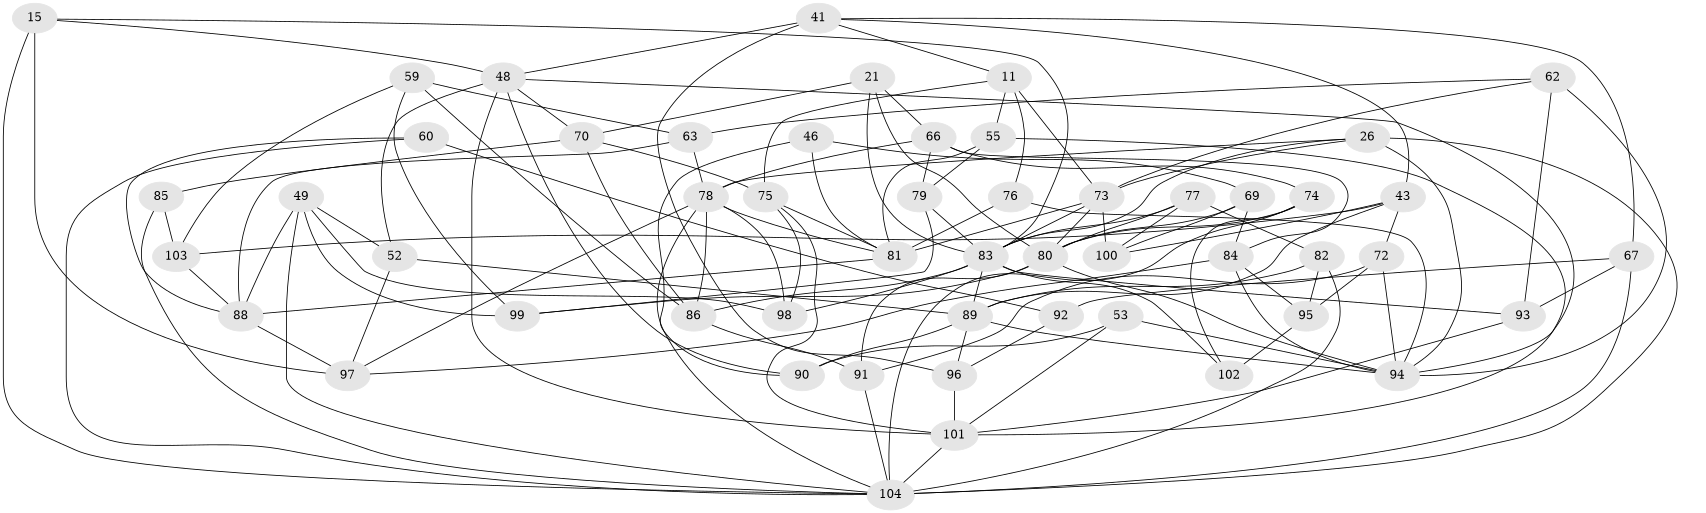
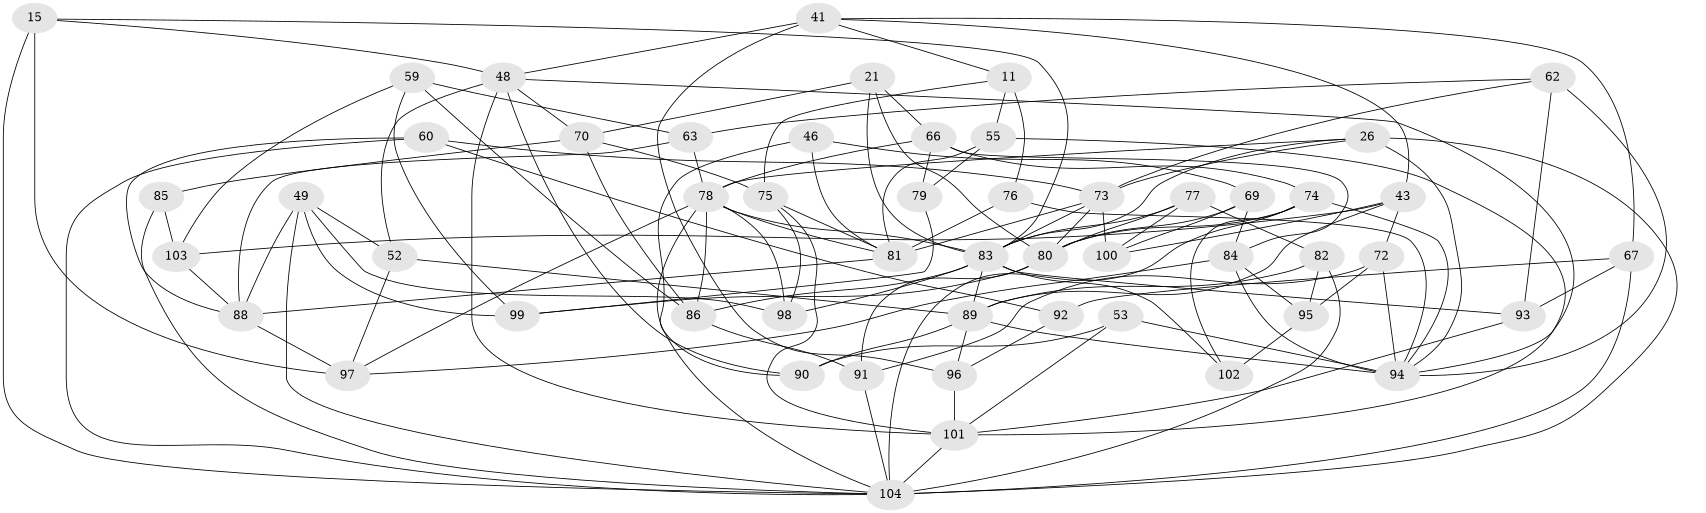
edge "11" -- "73": now "60" -- "73"
edge "79" -- "83": now "78" -- "83"
edge "80" -- "94": now "74" -- "94"
